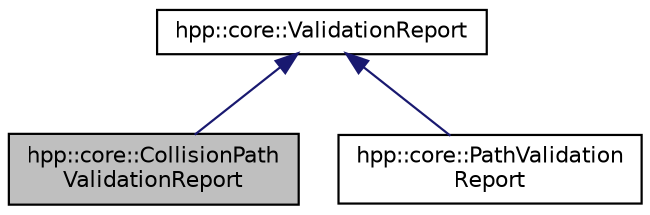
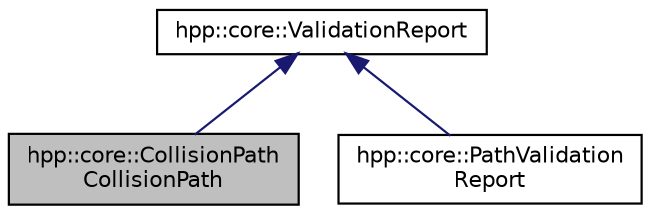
node "hpp::core::CollisionPath ValidationReport": label "hpp::core::CollisionPath ValidationReport" -> "hpp::core::CollisionPath CollisionPath"
